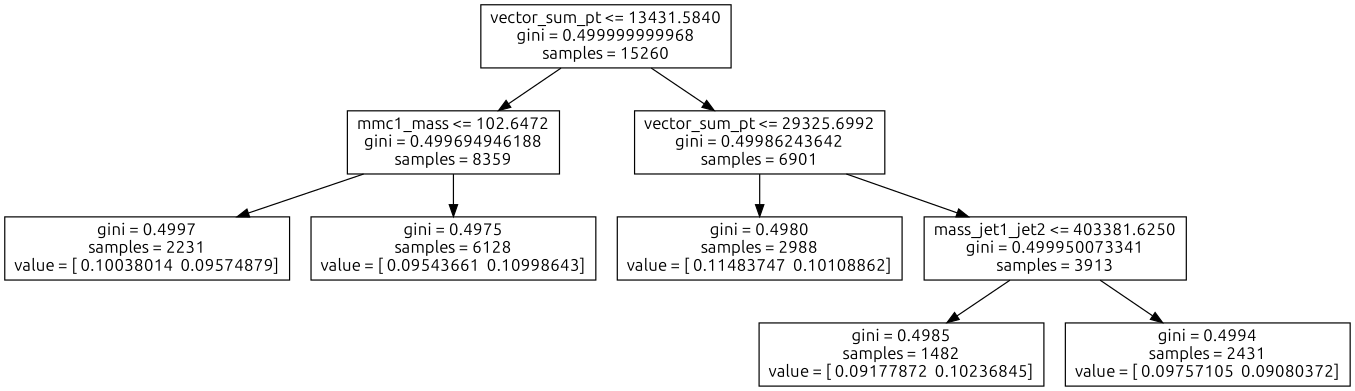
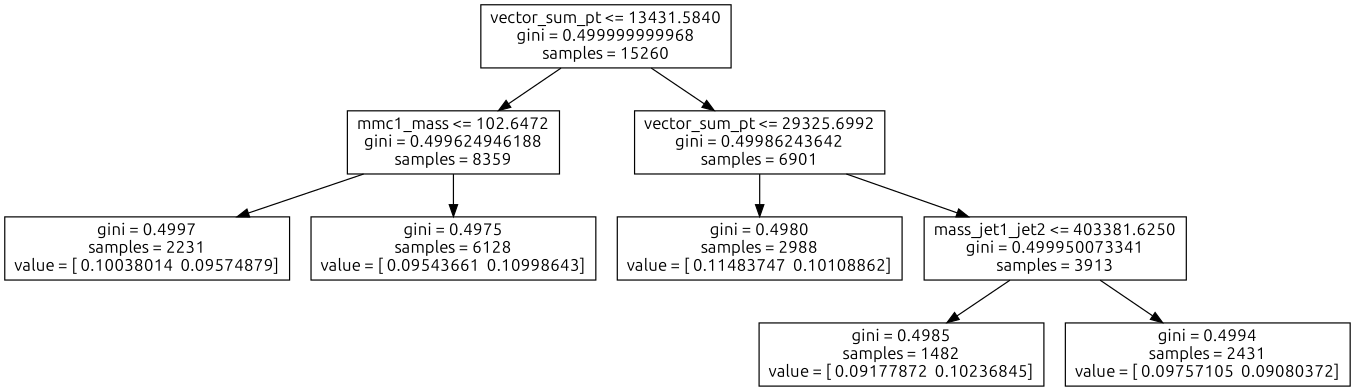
node "mmc1_mass <= 102.6472 gini = 0.499694946188 samples = 8359": label "mmc1_mass <= 102.6472 gini = 0.499694946188 samples = 8359" -> "mmc1_mass <= 102.6472 gini = 0.499624946188 samples = 8359"
